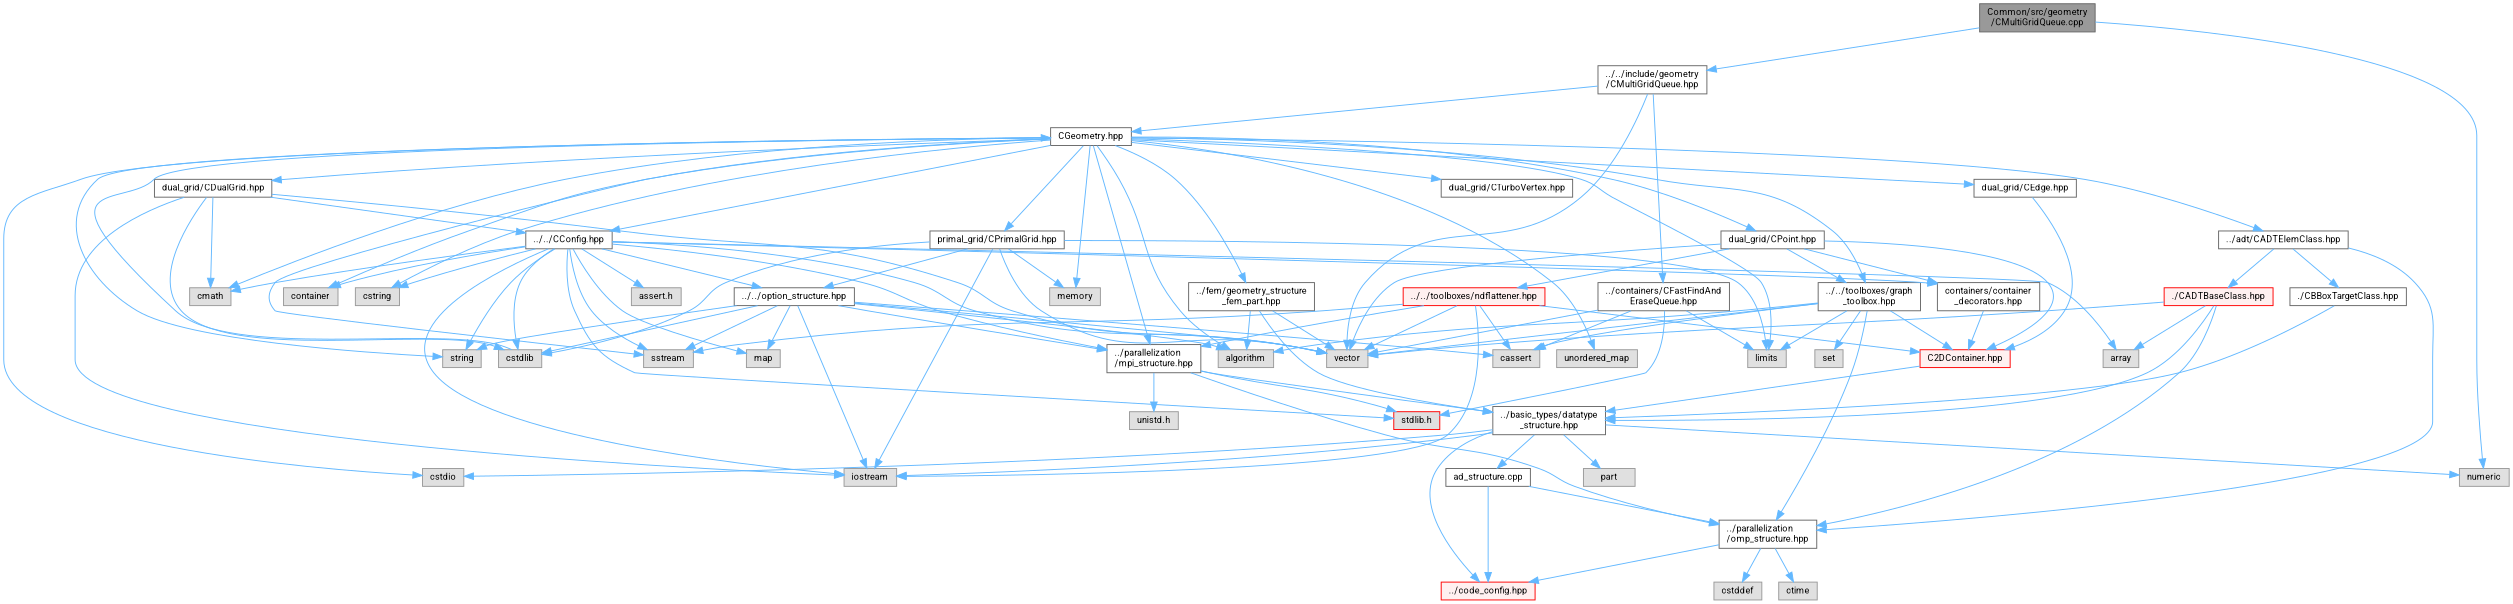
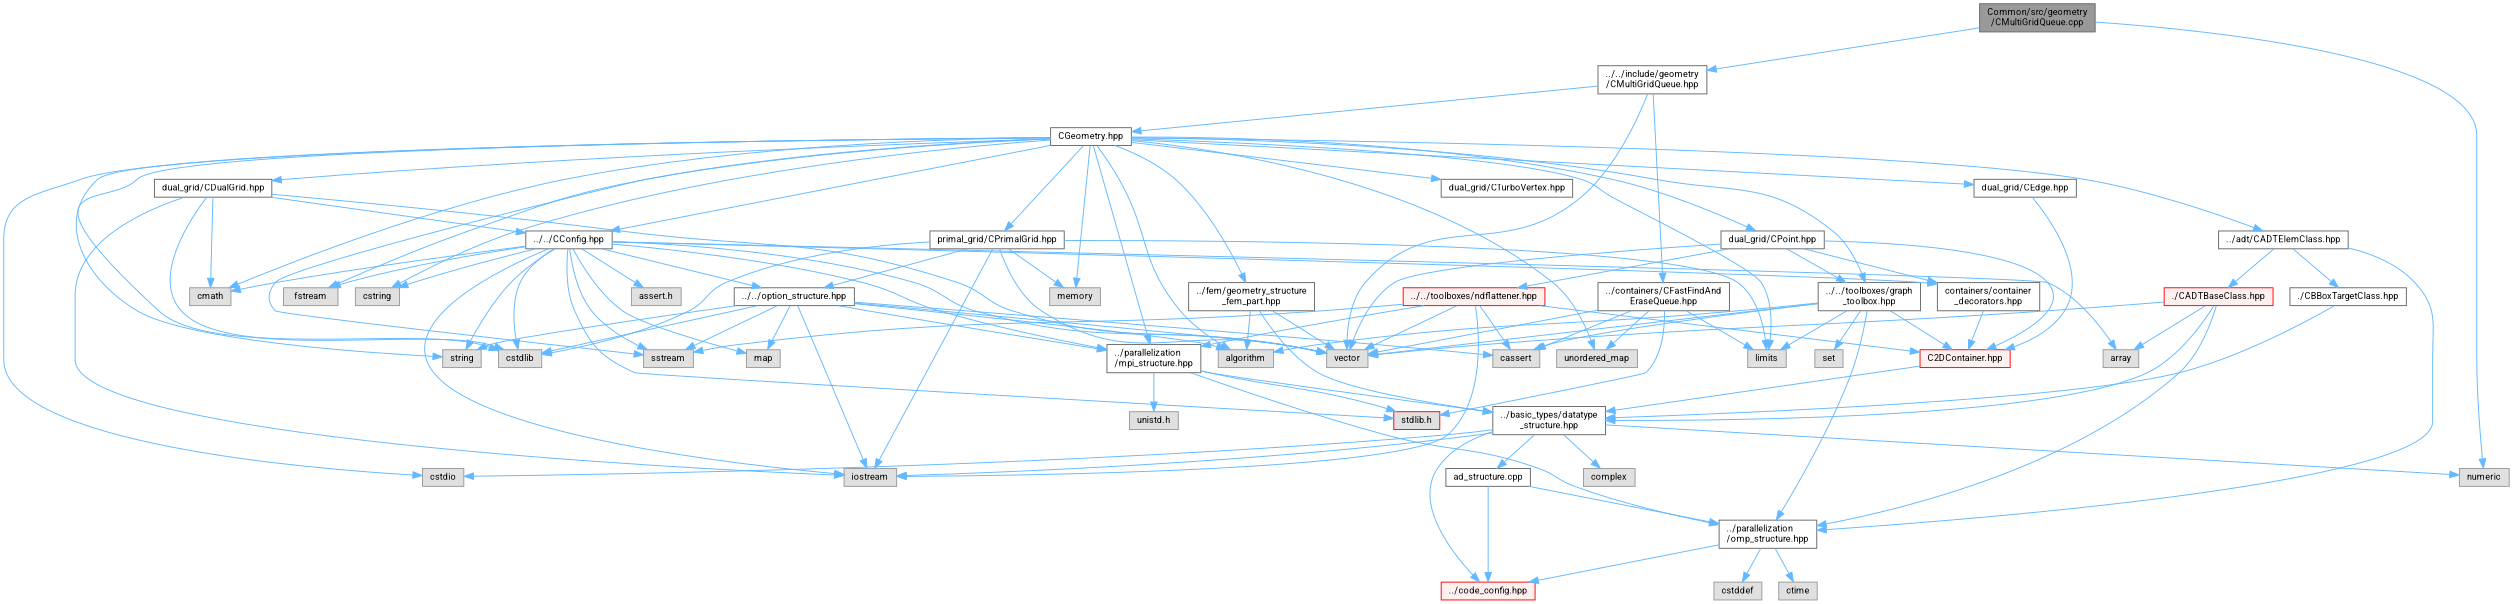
edge "cstdlib" -> "CGeometry.hpp": reversed
node "container": label "container" -> "fstream"
edge "../containers/CFastFindAnd EraseQueue.hpp" -> "unordered_map": added
node "part": label "part" -> "complex"
